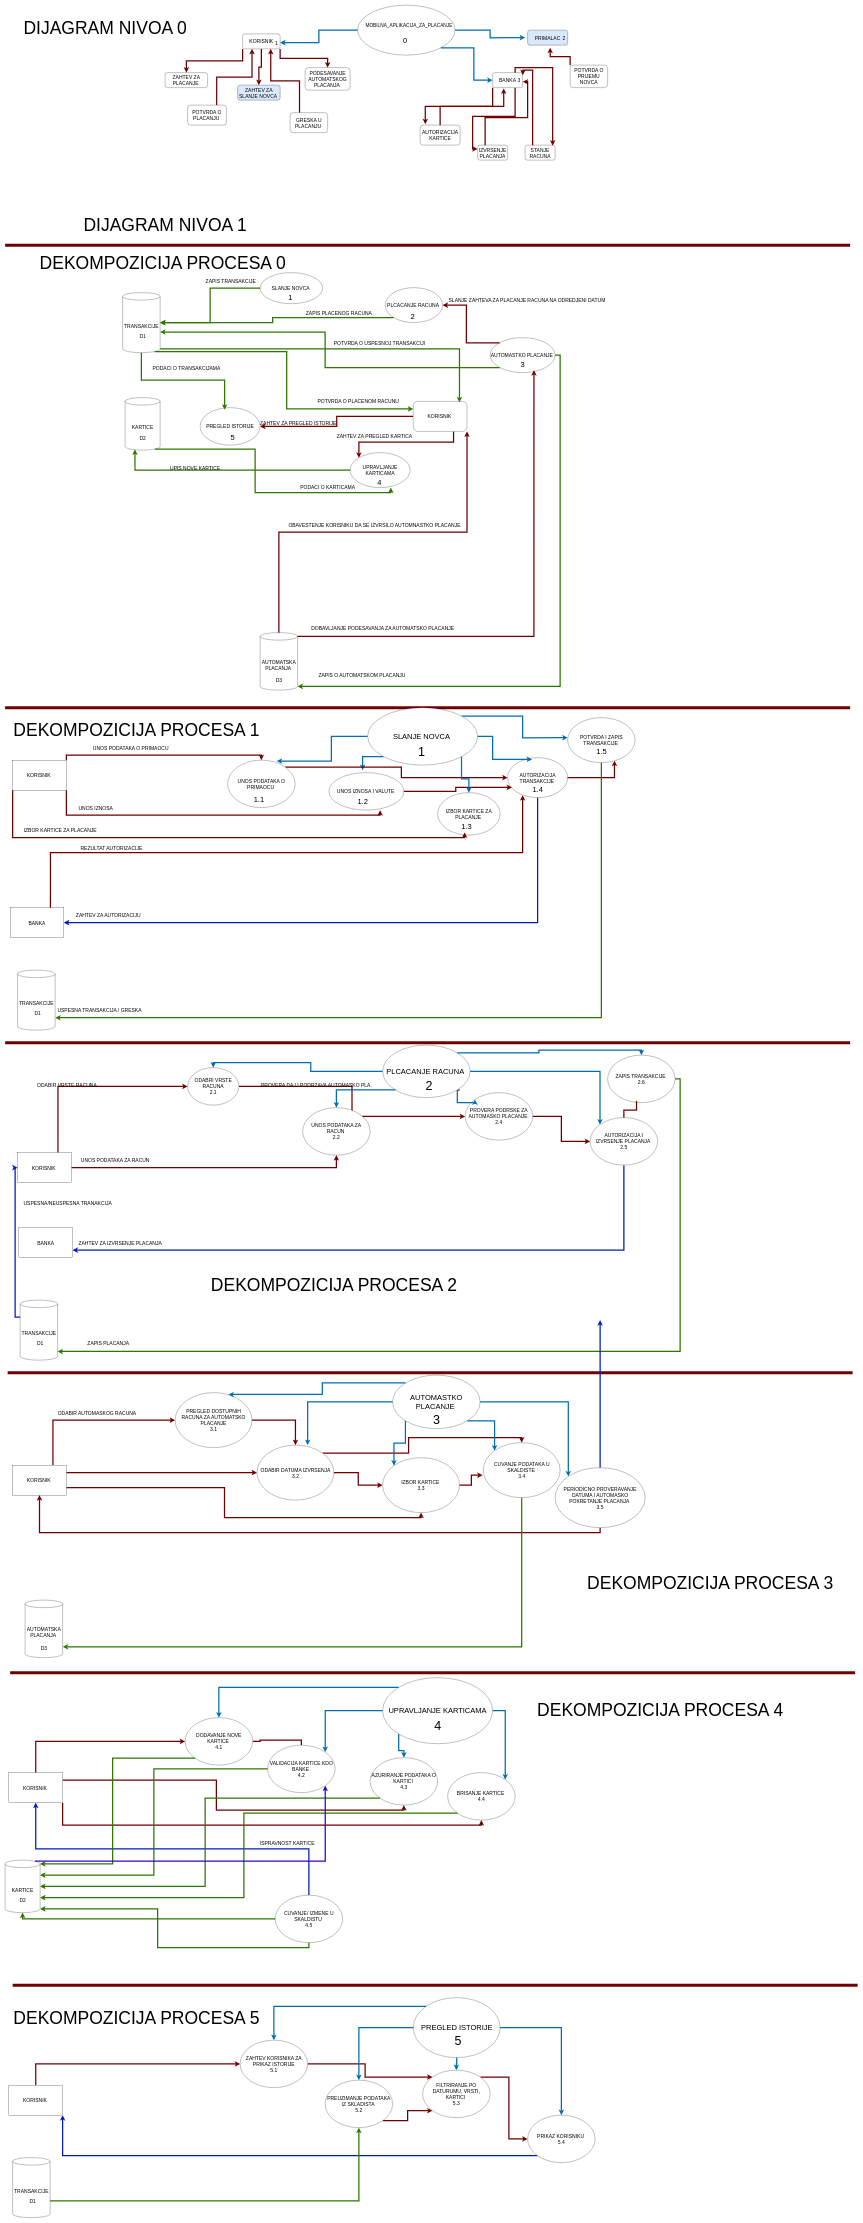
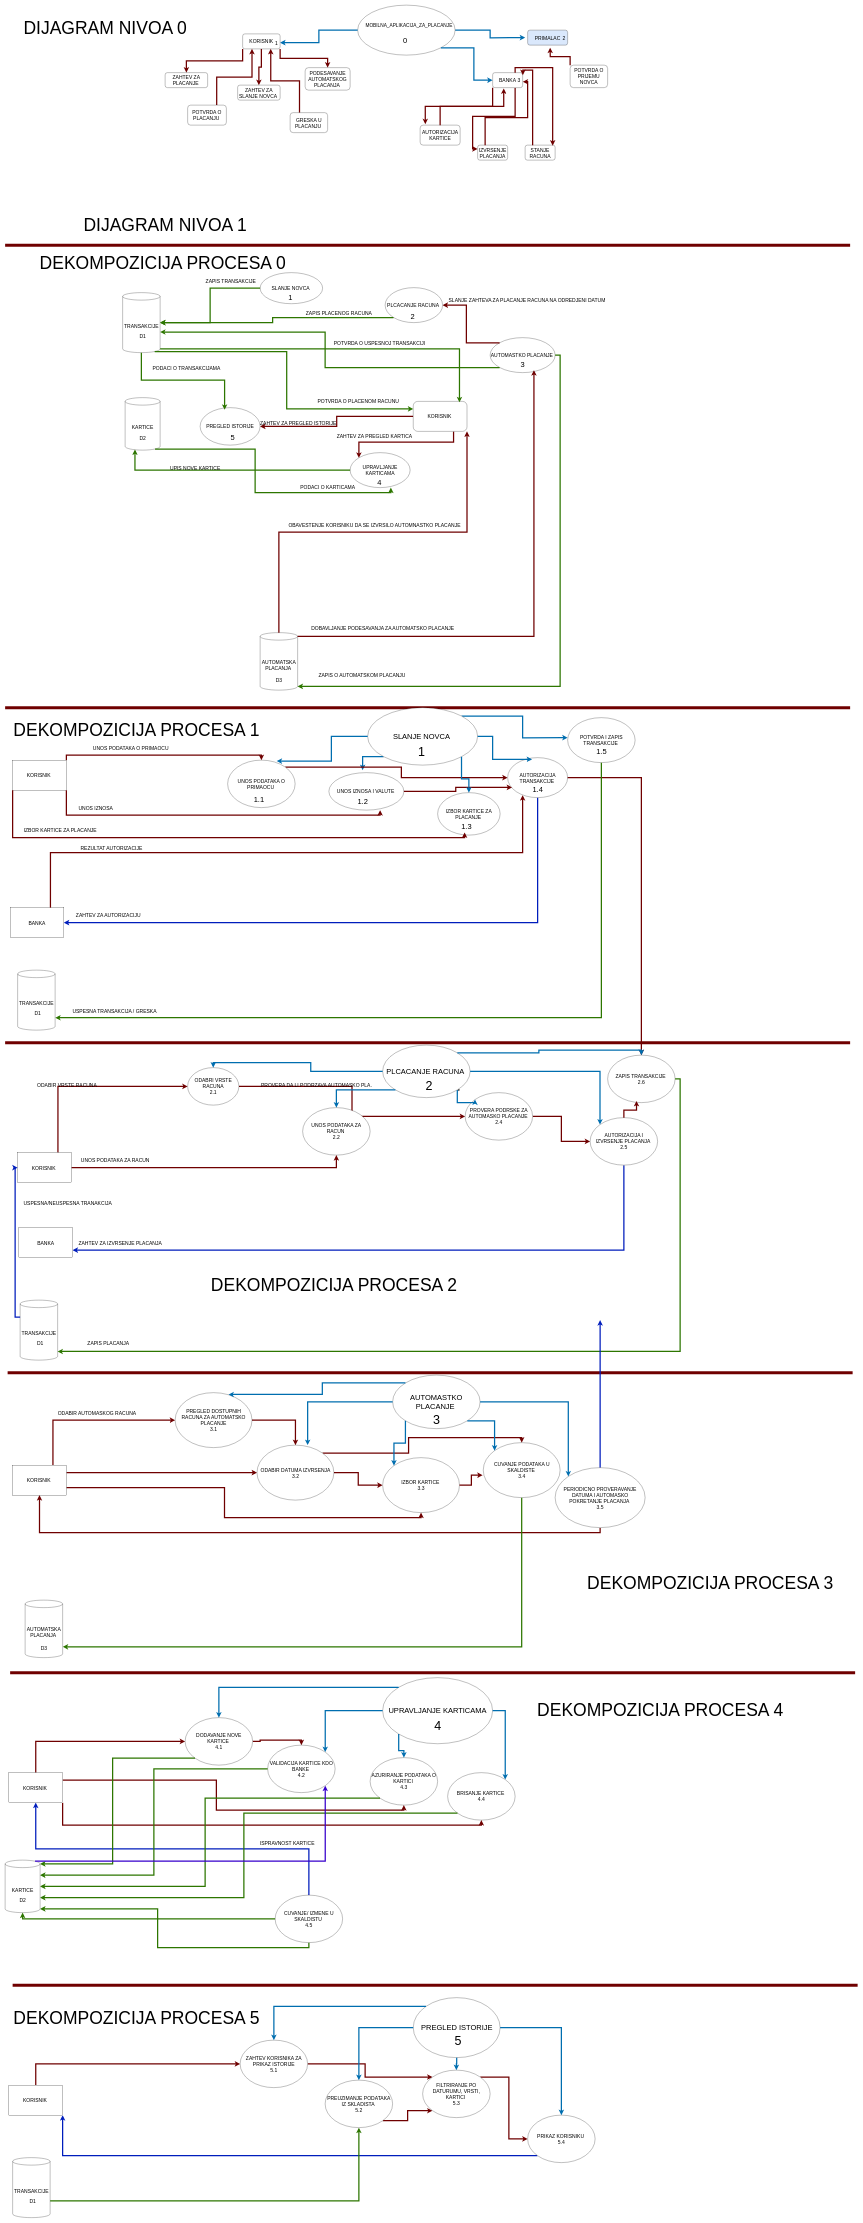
node "ZAHTEV ZA SLANJE NOVCA": fillcolor #dae8fc -> #ffffff
edge "AUTORIZACIJA TRANSAKCIJE" -> "POTVRDA I ZAPIS TRANSAKCIJE": now "AUTORIZACIJA TRANSAKCIJE" -> "ZAPIS TRANSAKCIJE 2.6"
node "USPESNA TRANSAKCIJA / GRESKA": moved (100, 1010) -> (115, 1011)
edge "ZAPIS TRANSAKCIJE 2.6" -- "AUTORIZACIJA I IZVRSENJE PLACANJA 2.5": arrowhead none -> classic
edge "DODAVANJE NOVE KARTICE 4.1" -- "VALIDACIJA KARTICE KDO BANKE 4.2": arrowhead none -> classic
